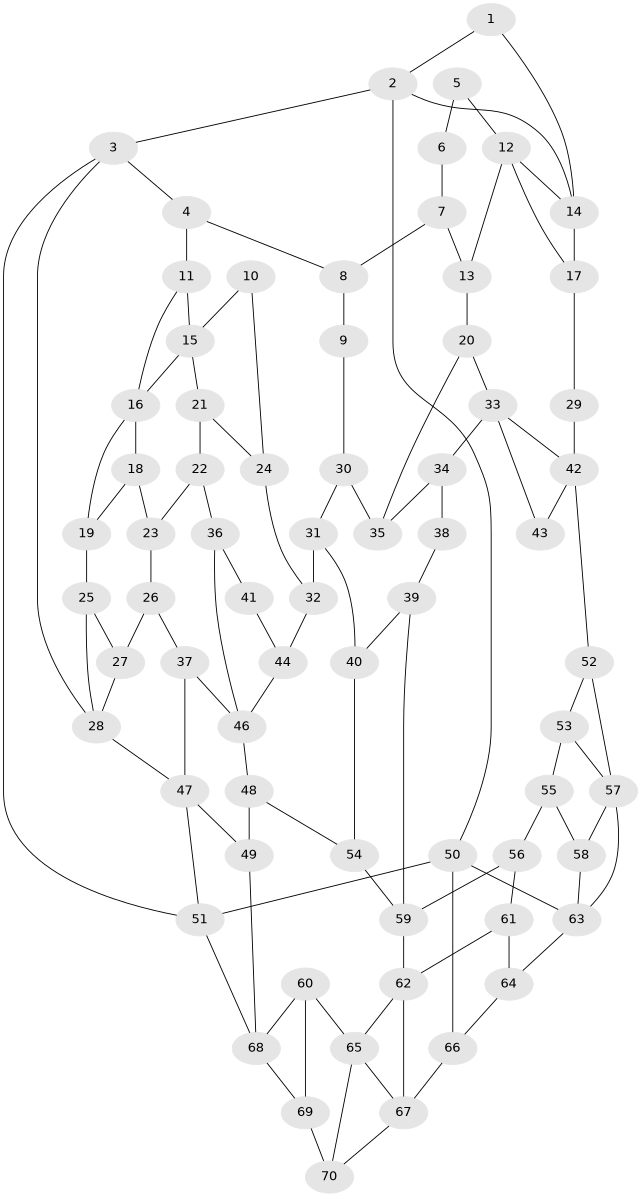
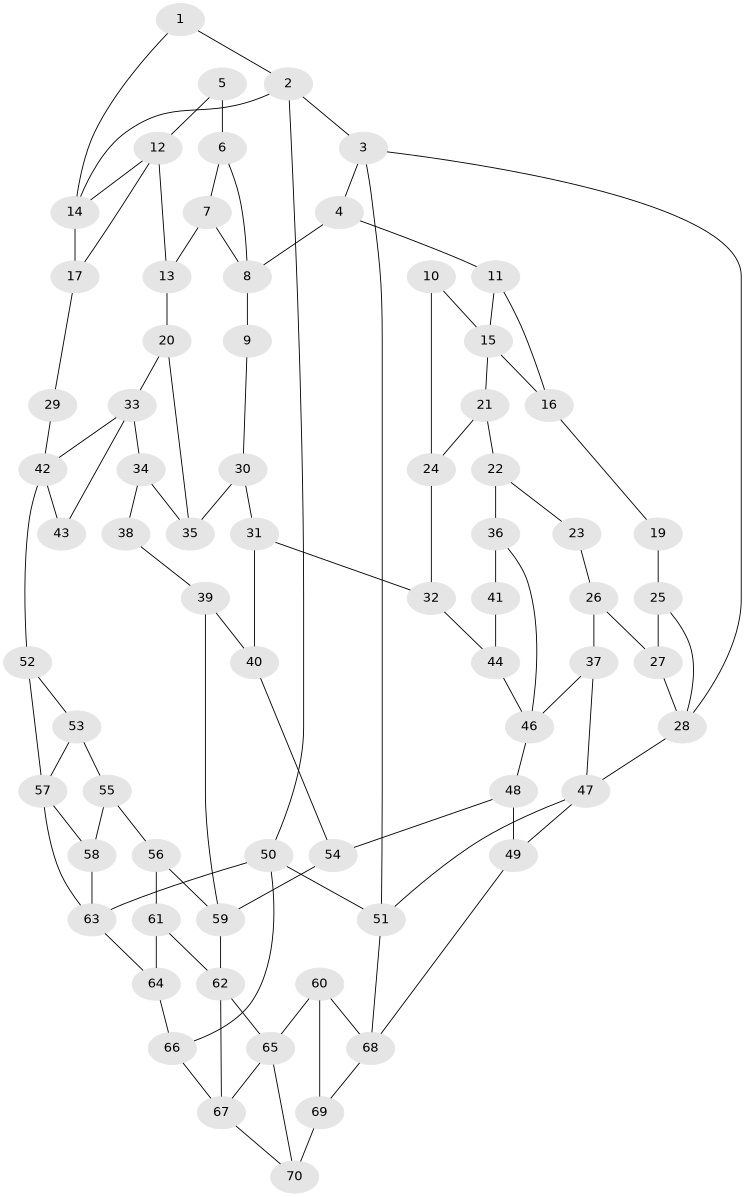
edge "6" -- "8": added
node "18": removed
